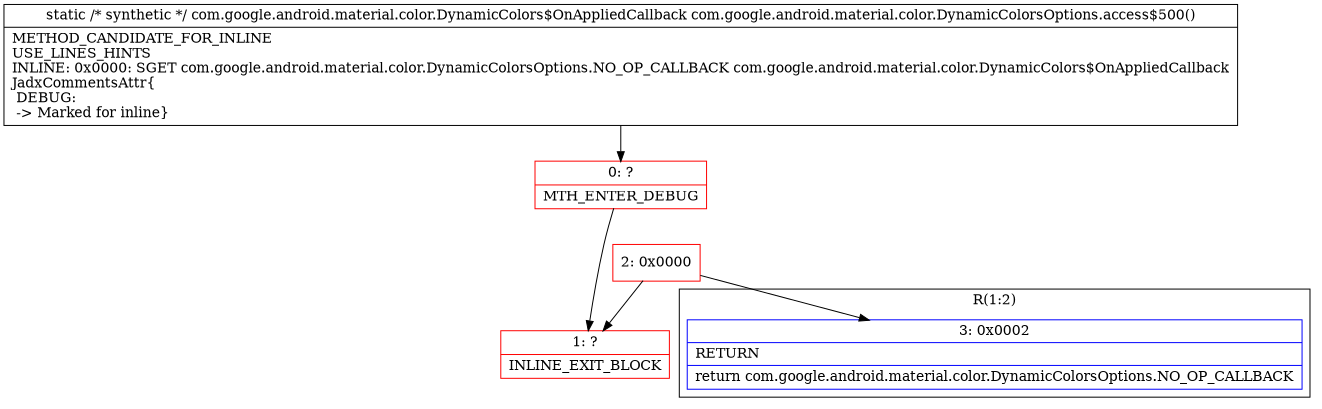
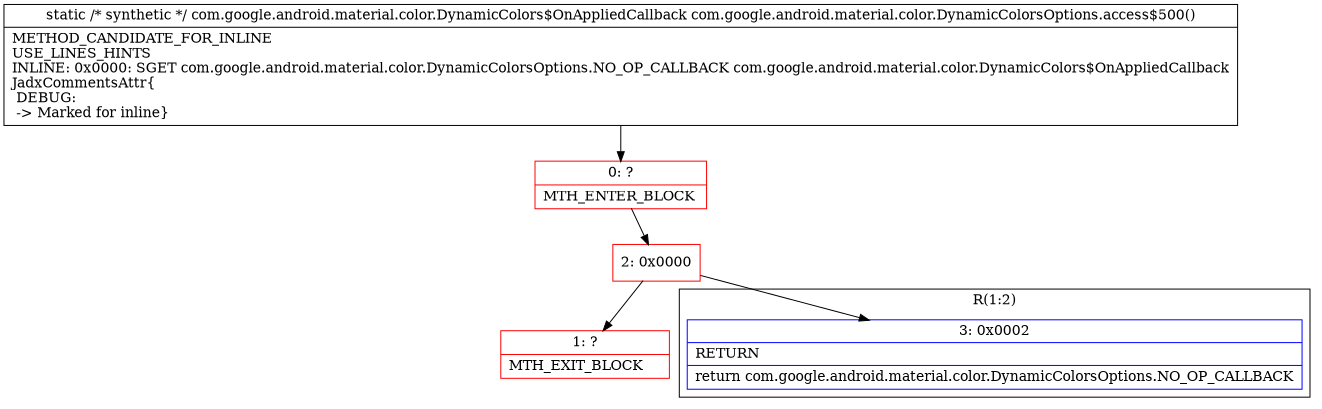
node "0: ?": text "MTH_ENTER_DEBUG" -> "MTH_ENTER_BLOCK"
edge "0: ?" -> "1: ?": now "0: ?" -> "2: 0x0000"
node "1: ?": text "INLINE_EXIT_BLOCK" -> "MTH_EXIT_BLOCK"
